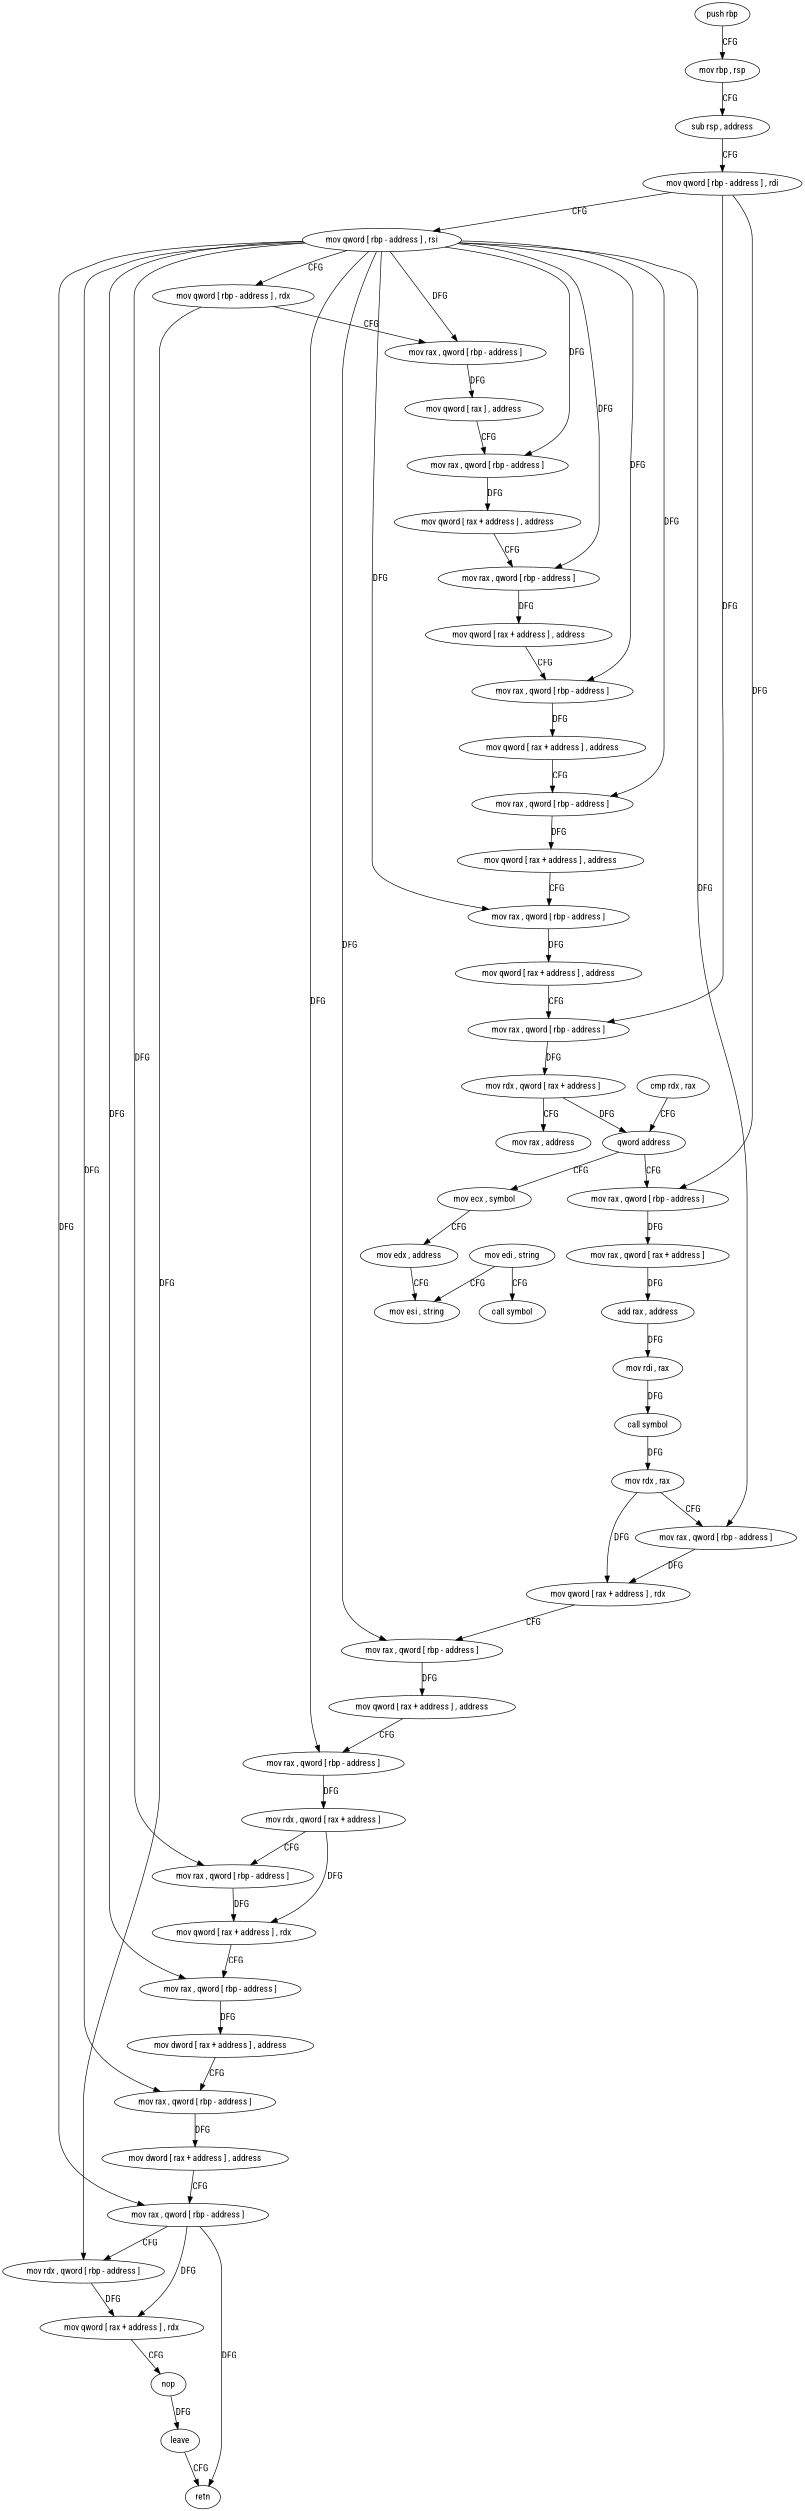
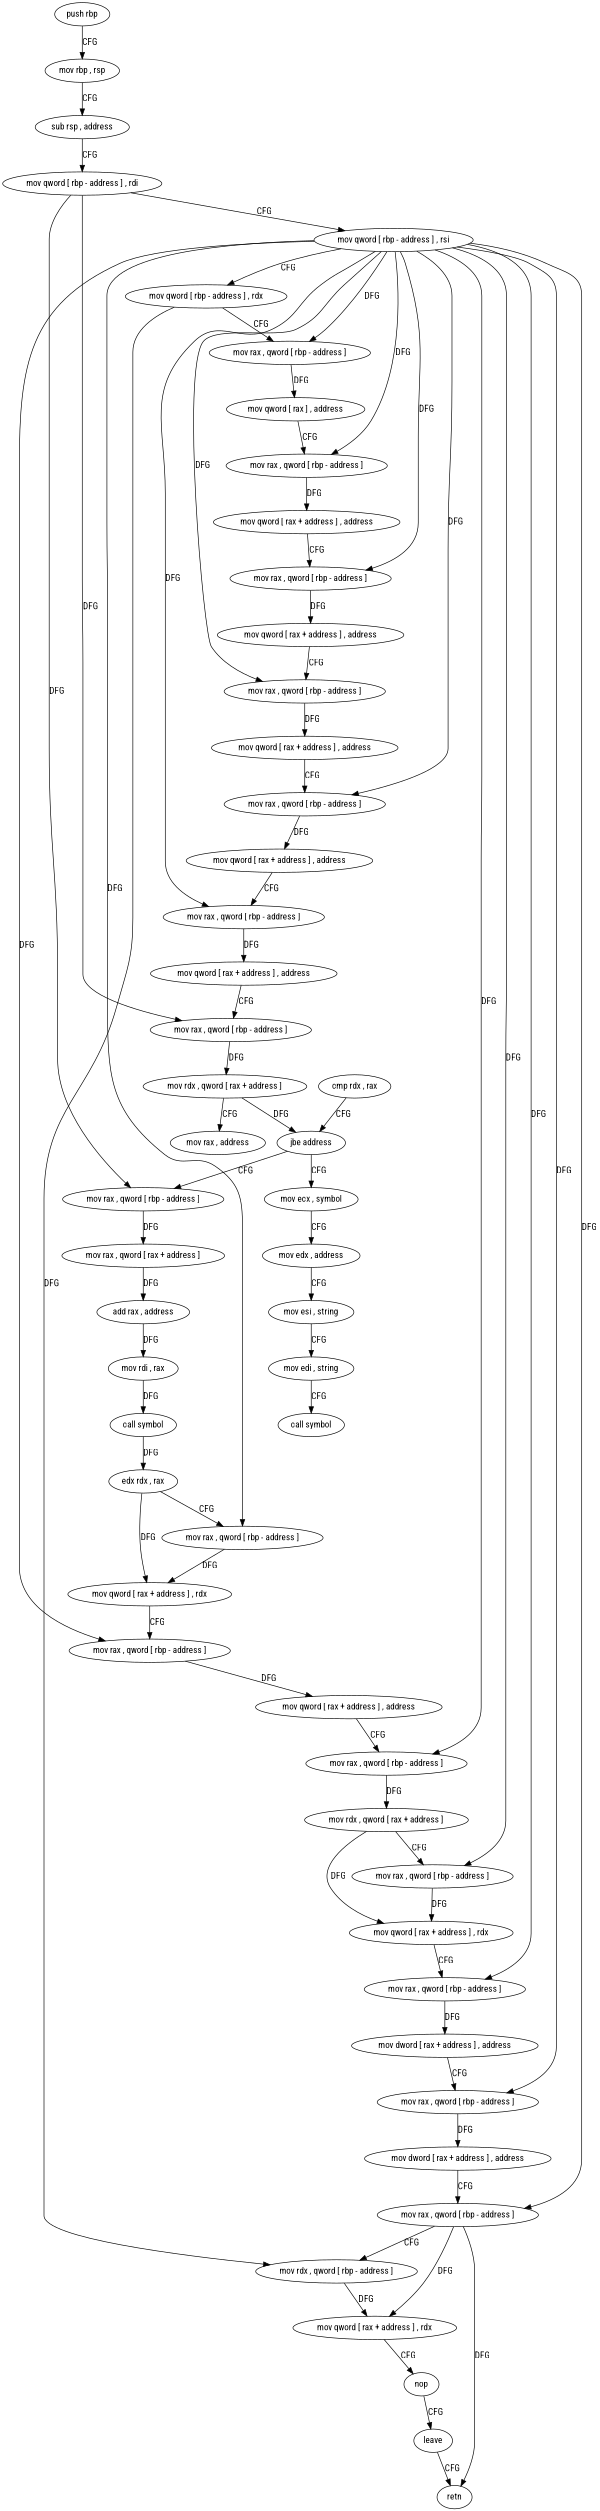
node "qword address": label "qword address" -> "jbe address"
edge "mov edi , string" -> "mov esi , string": reversed
node "mov rdx , rax": label "mov rdx , rax" -> "edx rdx , rax"
edge "nop" -> "leave": label "DFG" -> "CFG"
